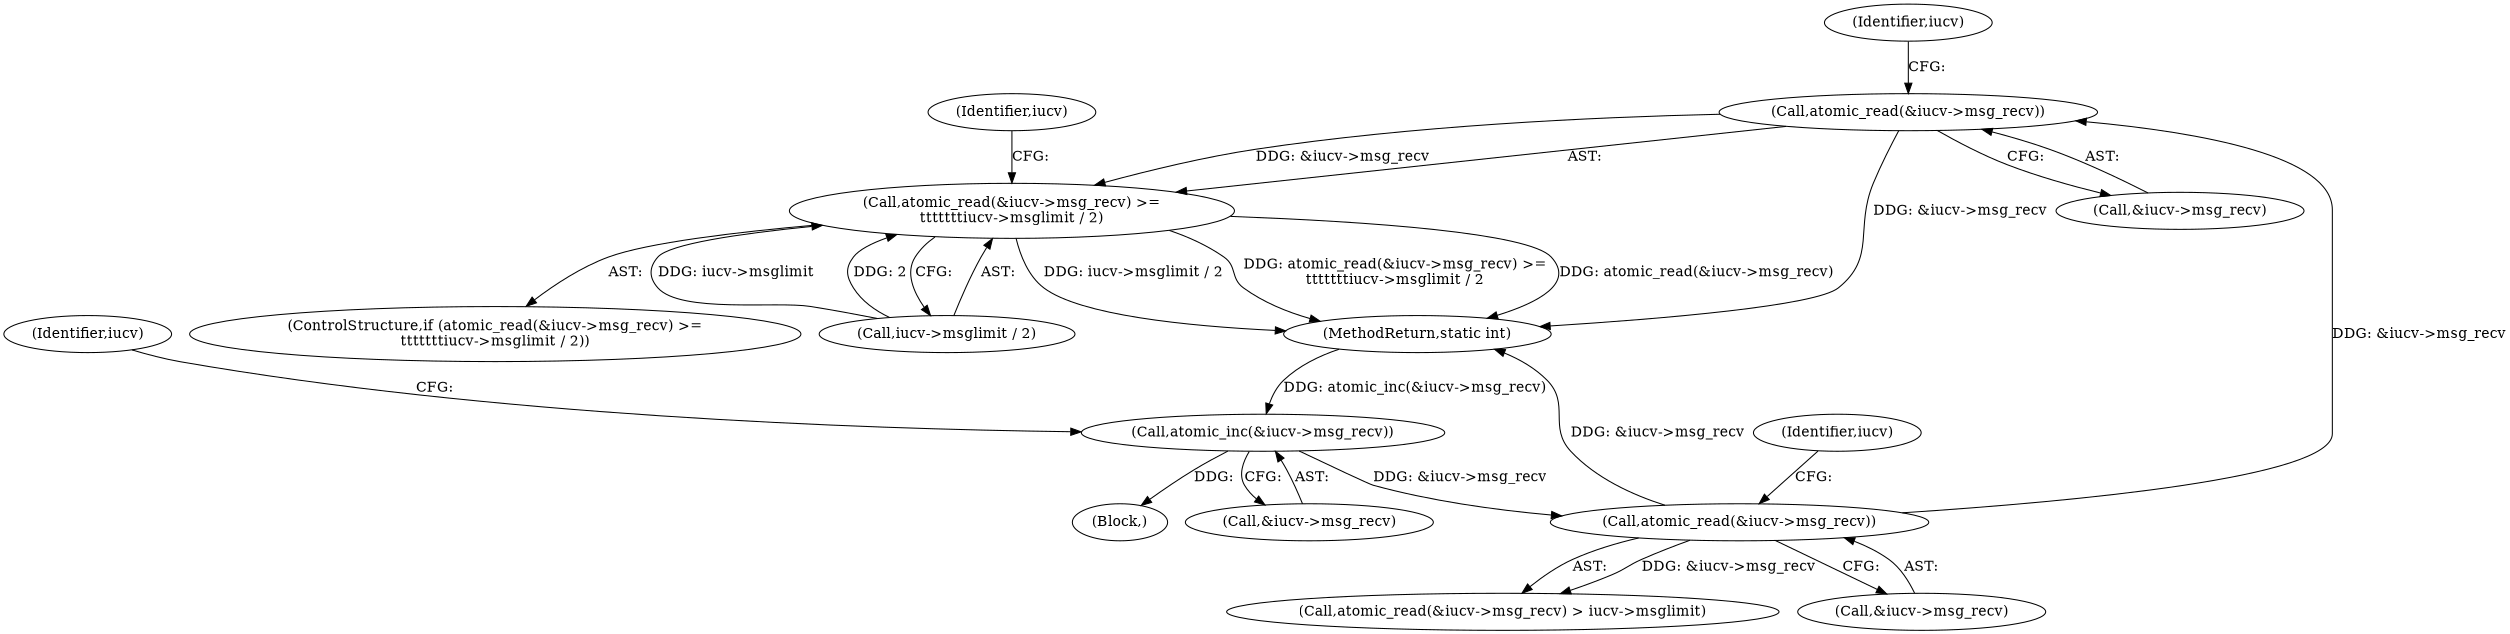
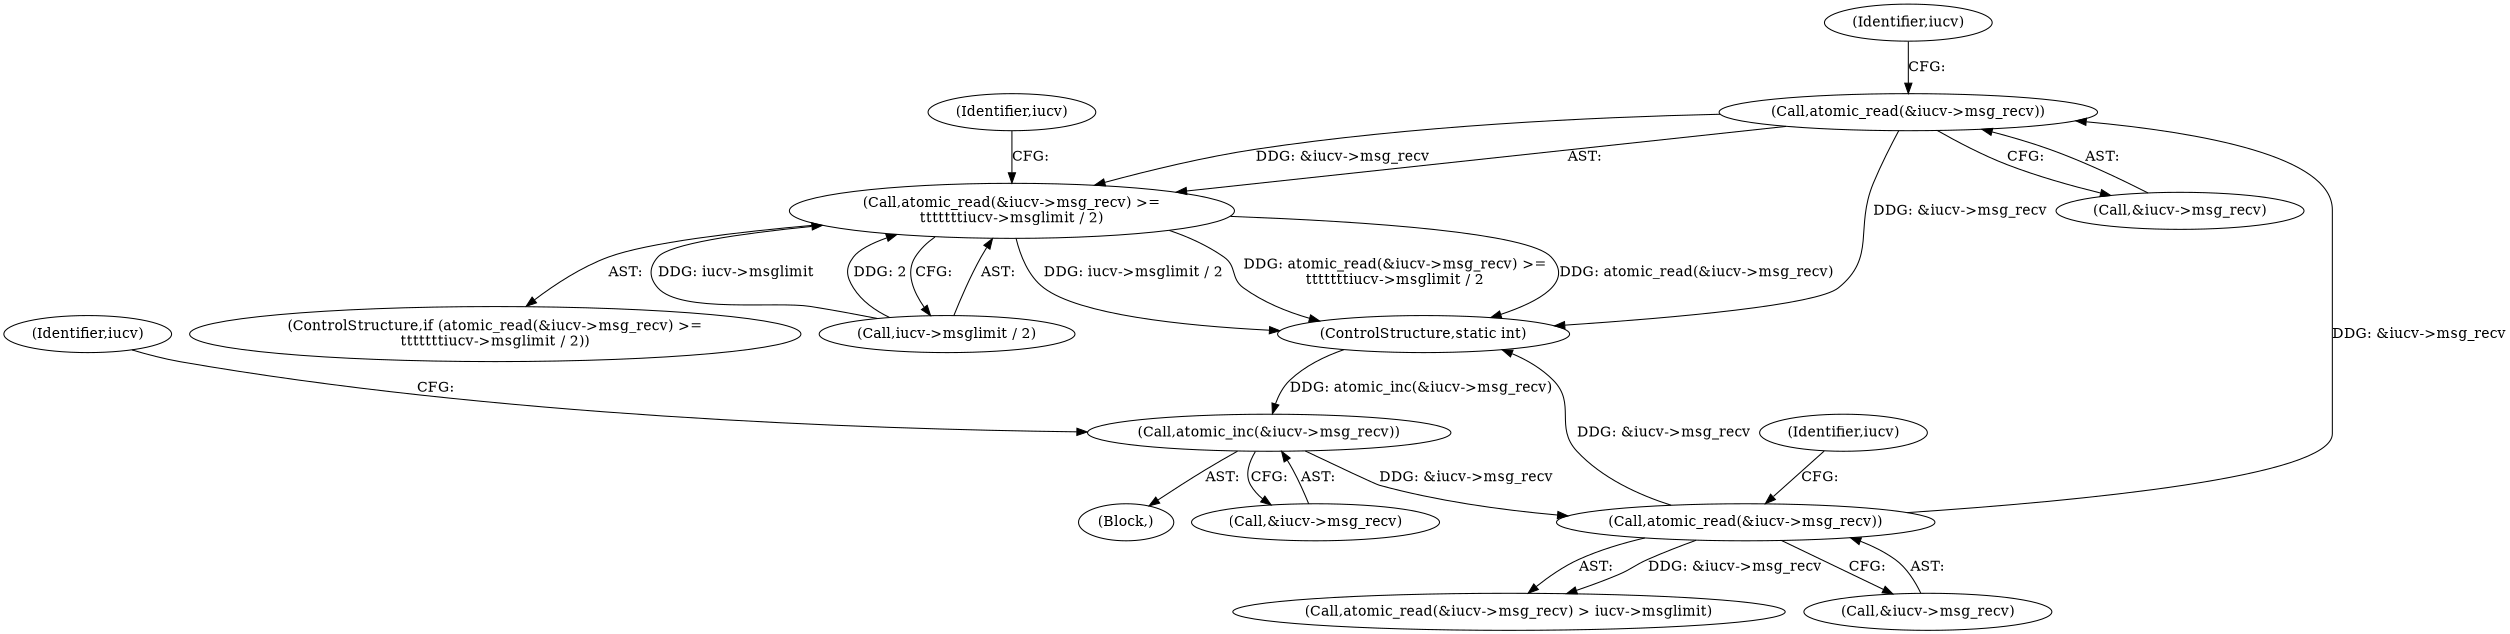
node "(MethodReturn,static int)": label "(MethodReturn,static int)" -> "(ControlStructure,static int)"
edge "(Call,atomic_inc(&iucv->msg_recv))" -> "(Block,)": label "DDG: " -> "AST: "
